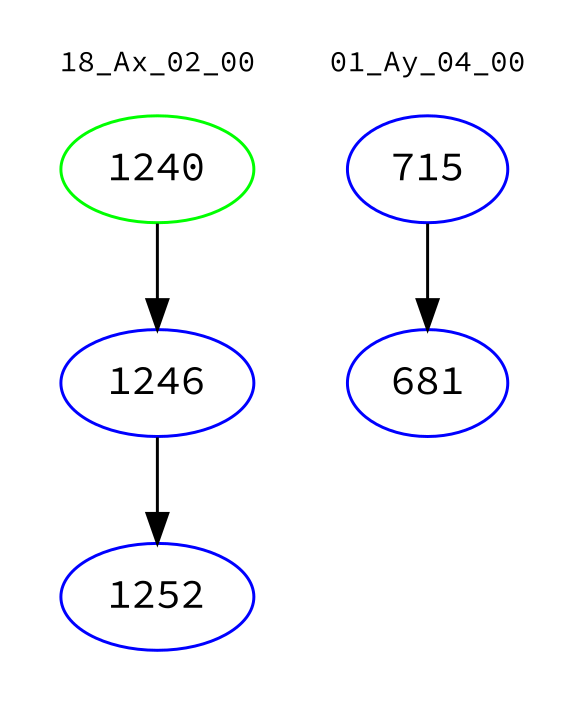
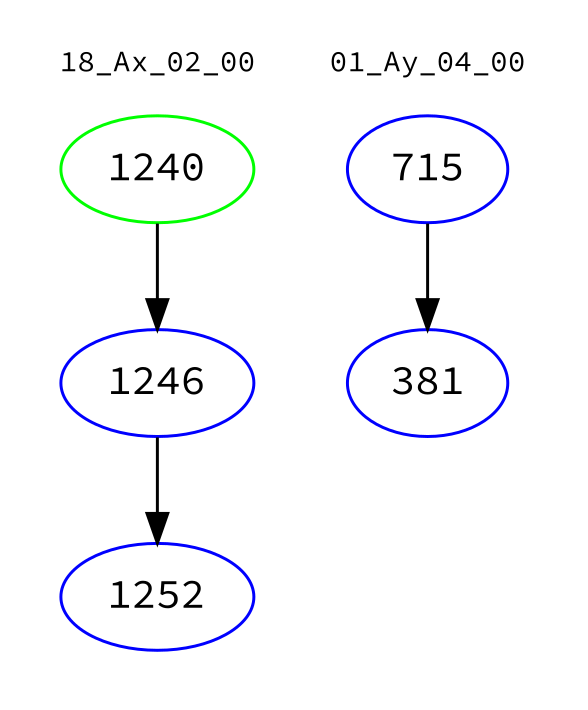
node "681": label "681" -> "381"
